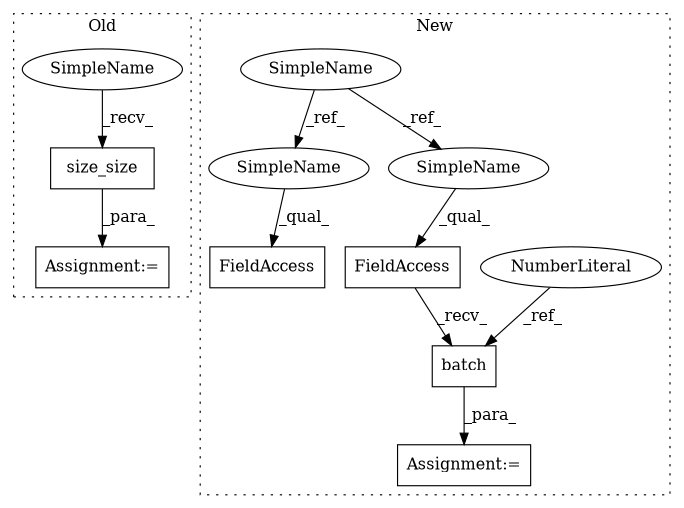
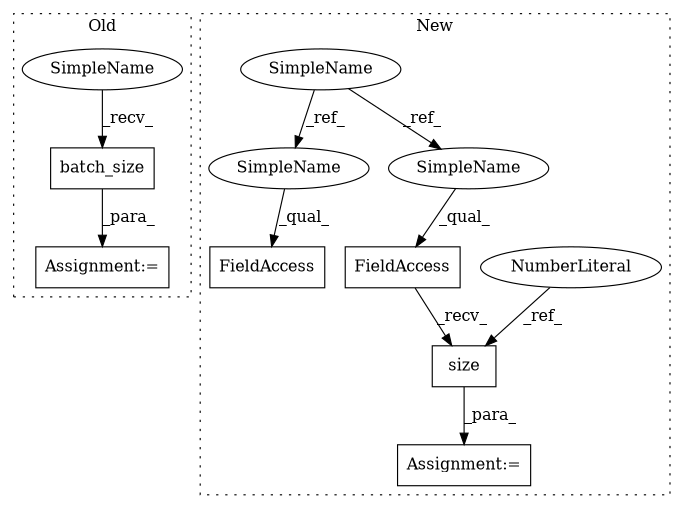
node "size_size": label "size_size" -> "batch_size"
node "batch": label "batch" -> "size"
